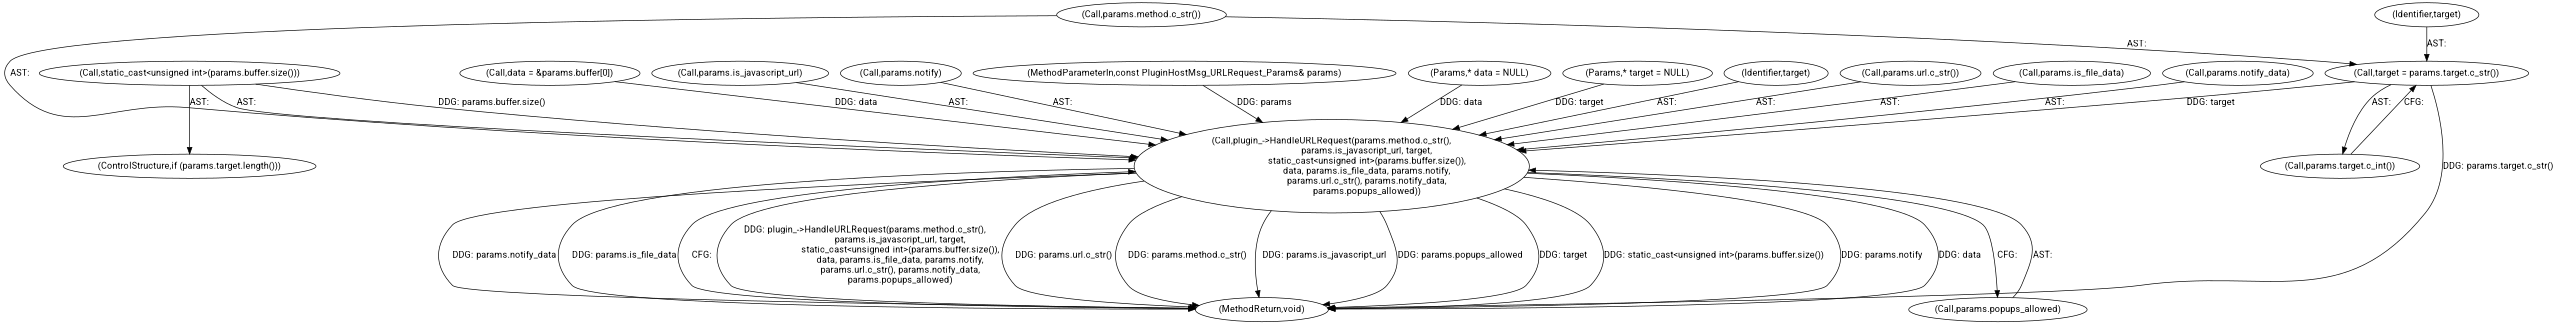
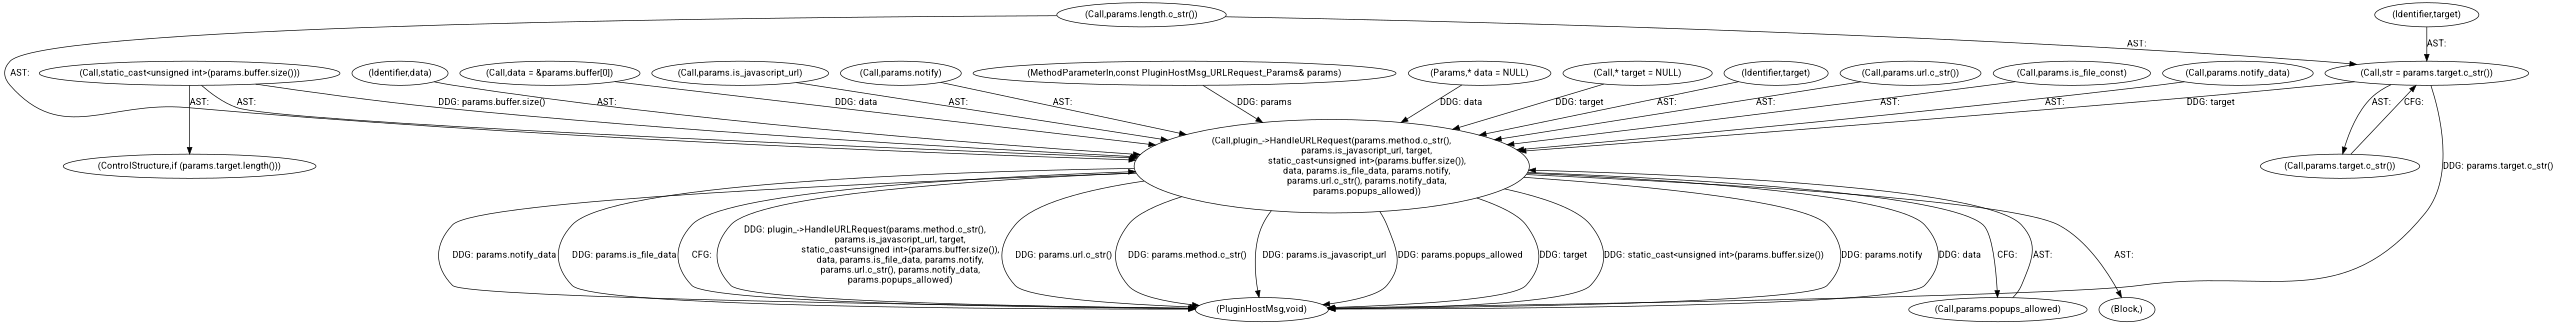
node "(Call,params.method.c_str())": label "(Call,params.method.c_str())" -> "(Call,params.length.c_str())"
node "(Identifier,data)": added
node "(Params,* target = NULL)": label "(Params,* target = NULL)" -> "(Call,* target = NULL)"
node "(Call,params.is_file_data)": label "(Call,params.is_file_data)" -> "(Call,params.is_file_const)"
node "(Call,target = params.target.c_str())": label "(Call,target = params.target.c_str())" -> "(Call,str = params.target.c_str())"
node "(Call,params.target.c_int())": label "(Call,params.target.c_int())" -> "(Call,params.target.c_str())"
node "(MethodReturn,void)": label "(MethodReturn,void)" -> "(PluginHostMsg,void)"
node "(Block,)": added
